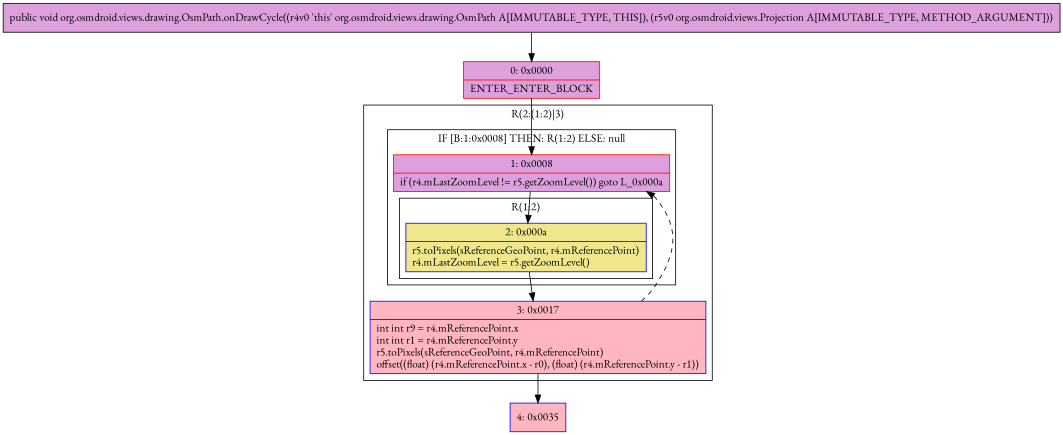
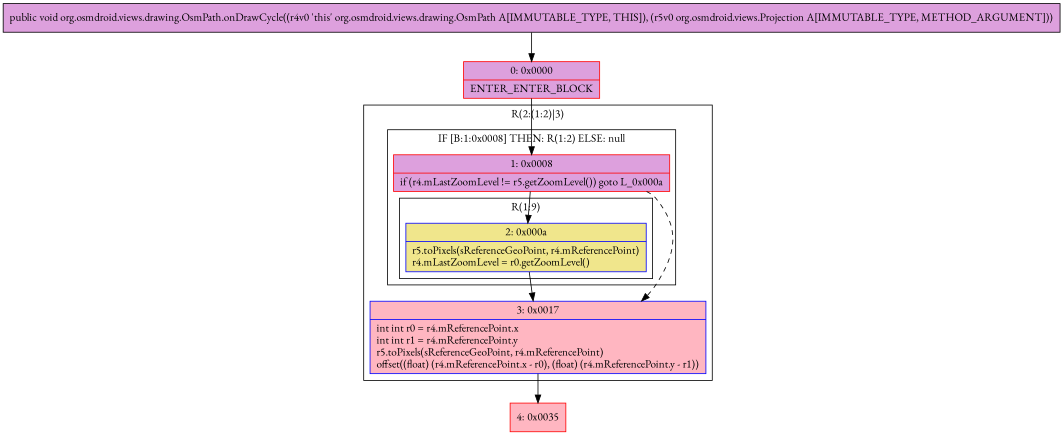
cluster "R(1:2)": label "R(1:2)" -> "R(1:9)"
edge "3: 0x0017" -> "1: 0x0008": reversed
node "2: 0x000a": text "r4.mLastZoomLevel = r5.getZoomLevel()" -> "r4.mLastZoomLevel = r0.getZoomLevel()"
node "3: 0x0017": text "int int r9 = r4.mReferencePoint.x" -> "int int r0 = r4.mReferencePoint.x"
node "4: 0x0035": color blue -> red
